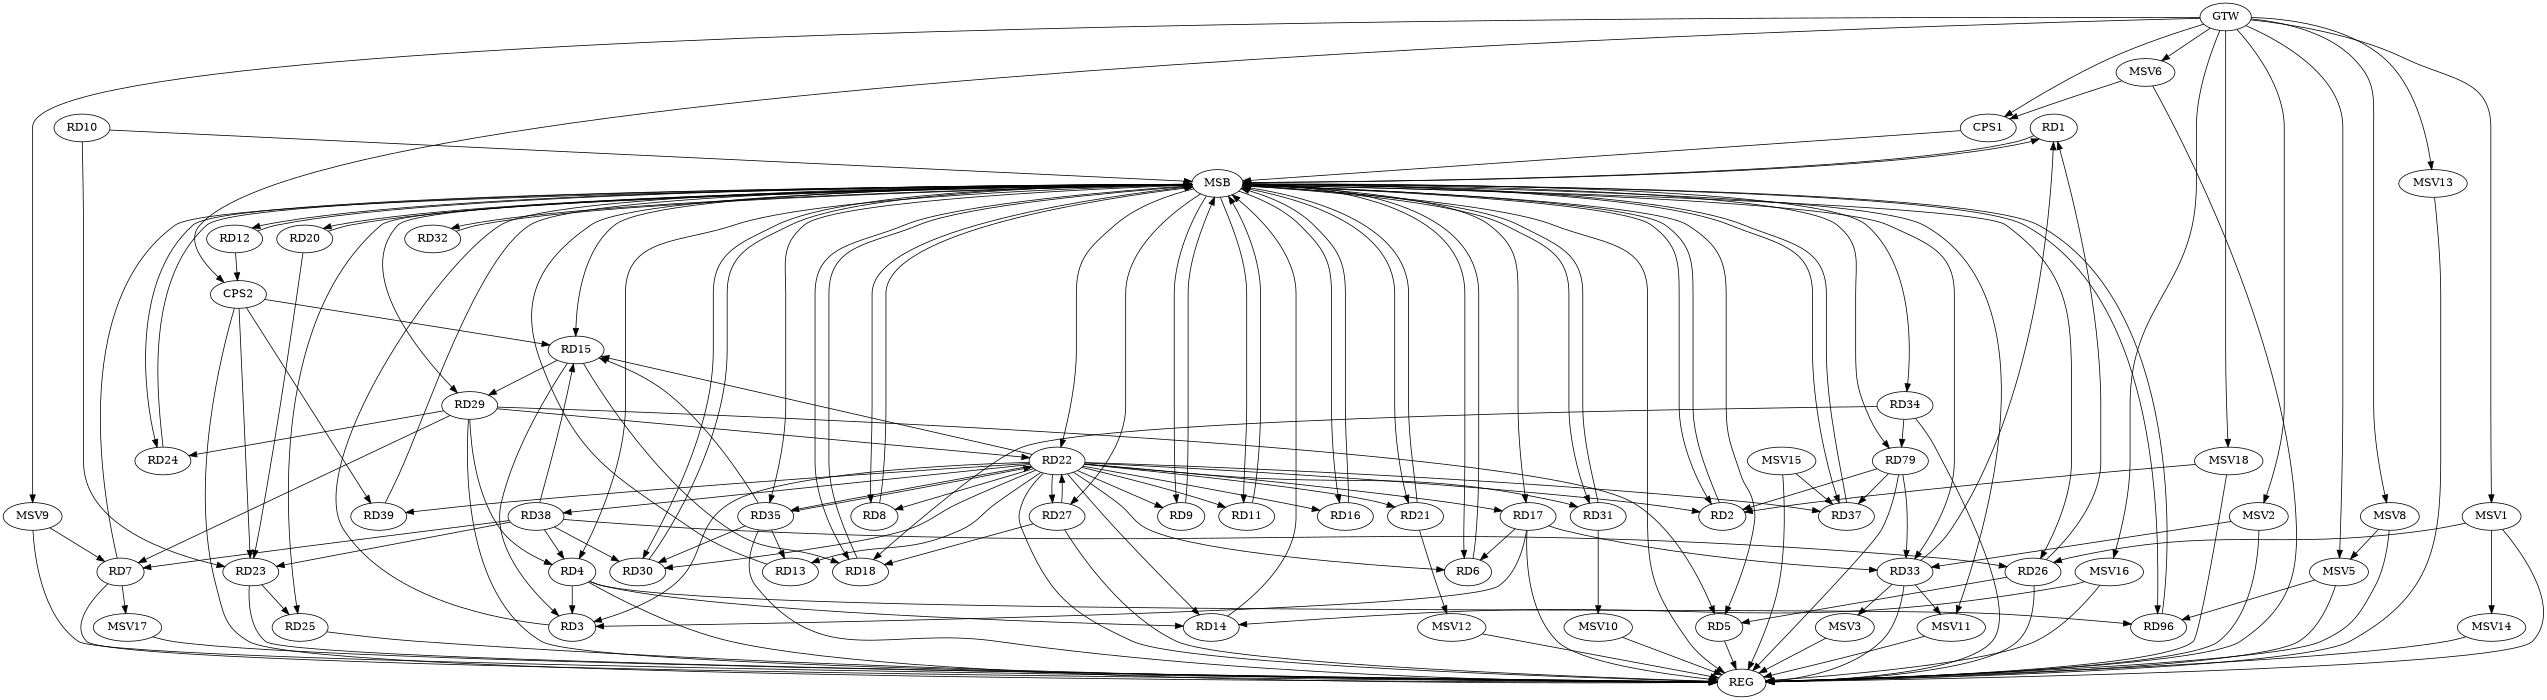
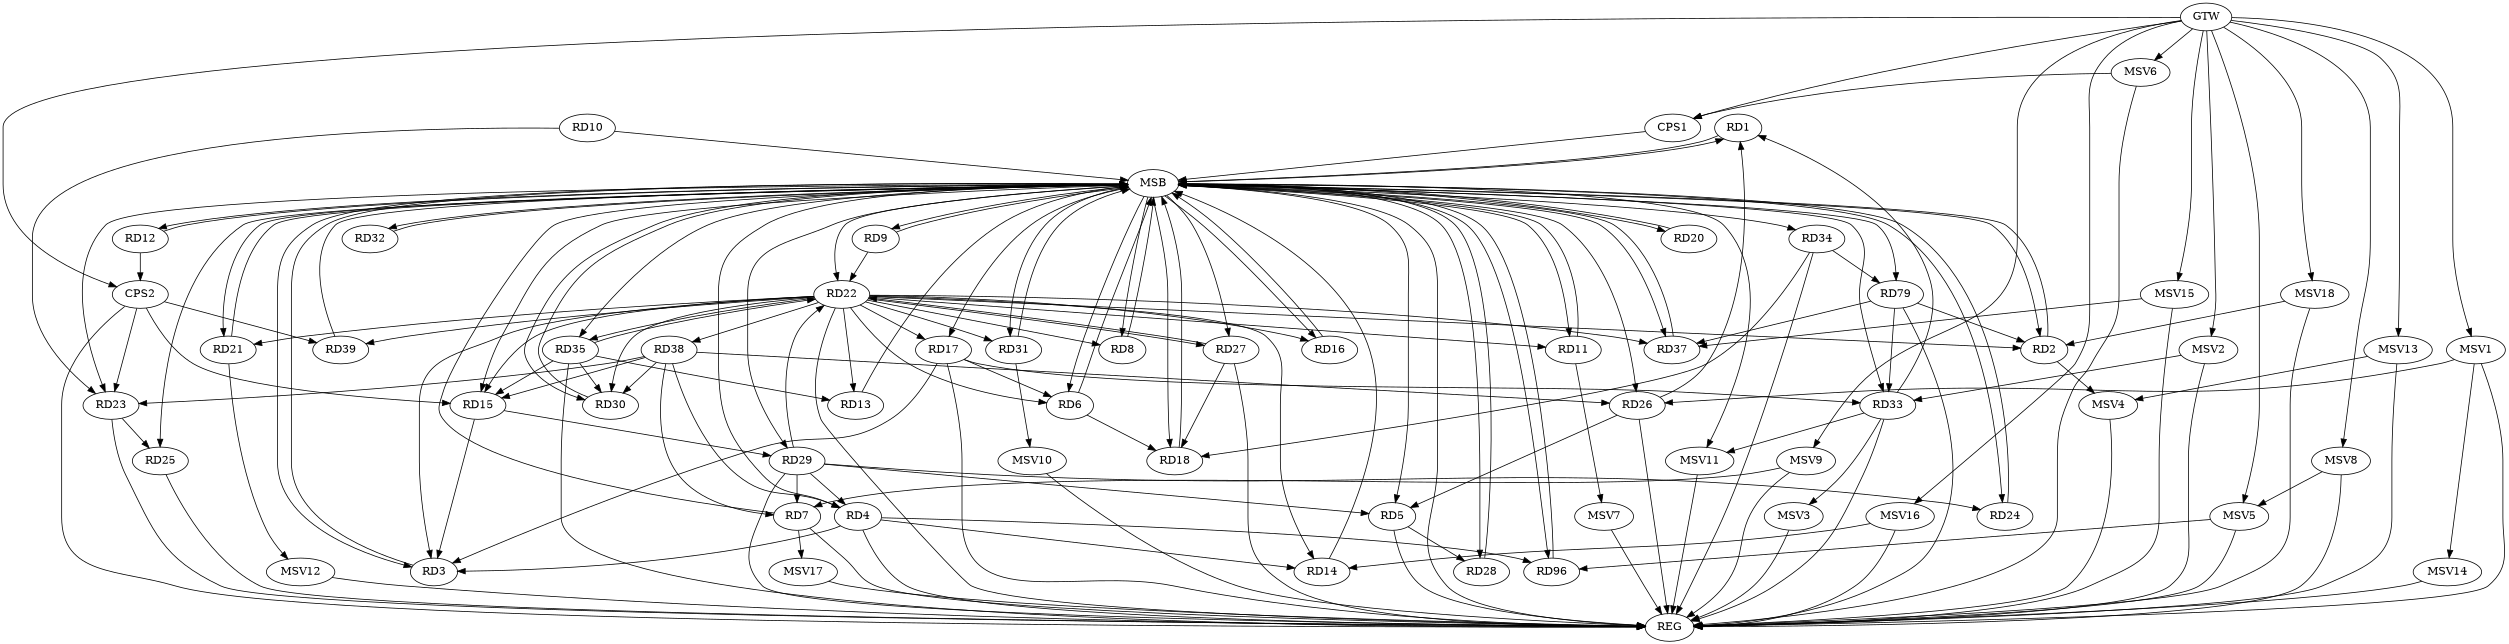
edge "GTW" -> "MSV15": added
edge "MSB" -> "RD3": added
edge "RD20" -> "RD23": now "MSB" -> "RD23"
node "MSV4": added
edge "RD15" -> "RD18": now "RD6" -> "RD18"
edge "RD22" -> "RD9": reversed
node "MSV7": added
node "RD28": added
